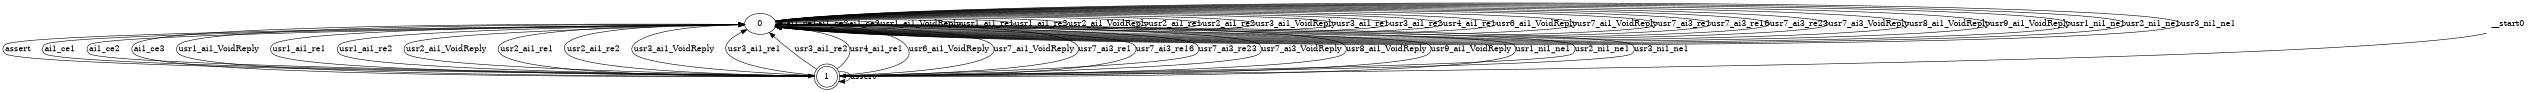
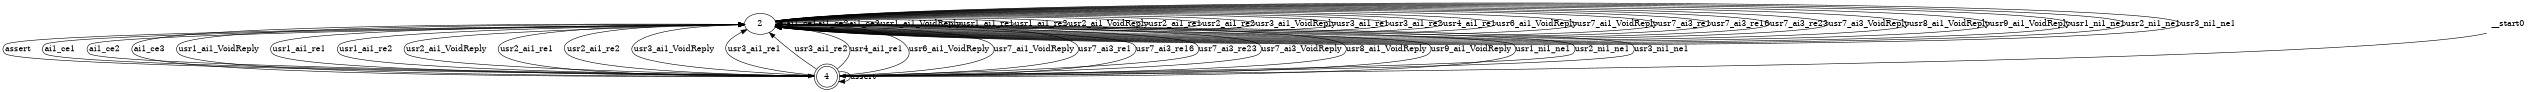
node "0": label "0" -> "2"
node "1": label "1" -> "4"
